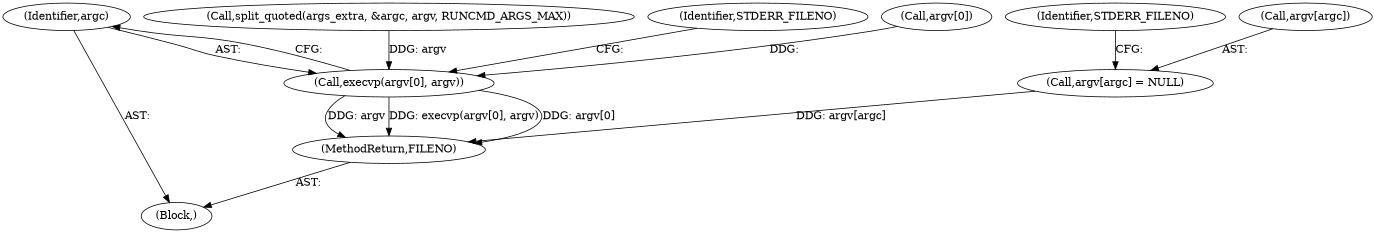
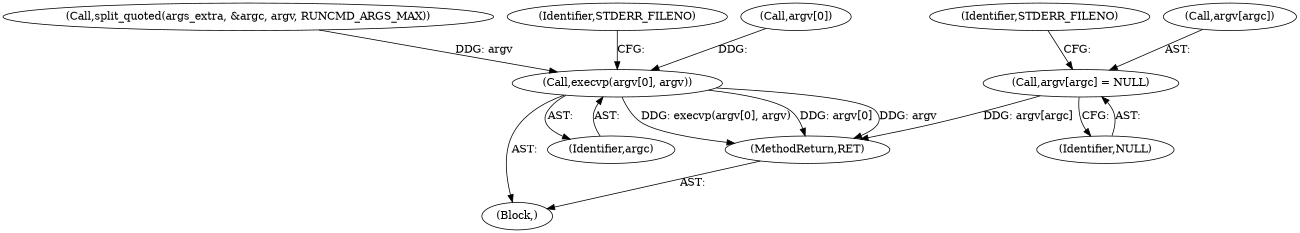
edge "(Call,execvp(argv[0], argv))" -> "(Identifier,argc)": label "CFG: " -> "AST: "
edge "(Identifier,argc)" -> "(Block,)": now "(Call,execvp(argv[0], argv))" -> "(Block,)"
node "(MethodReturn,FILENO)": label "(MethodReturn,FILENO)" -> "(MethodReturn,RET)"
node "(Identifier,NULL)": added
